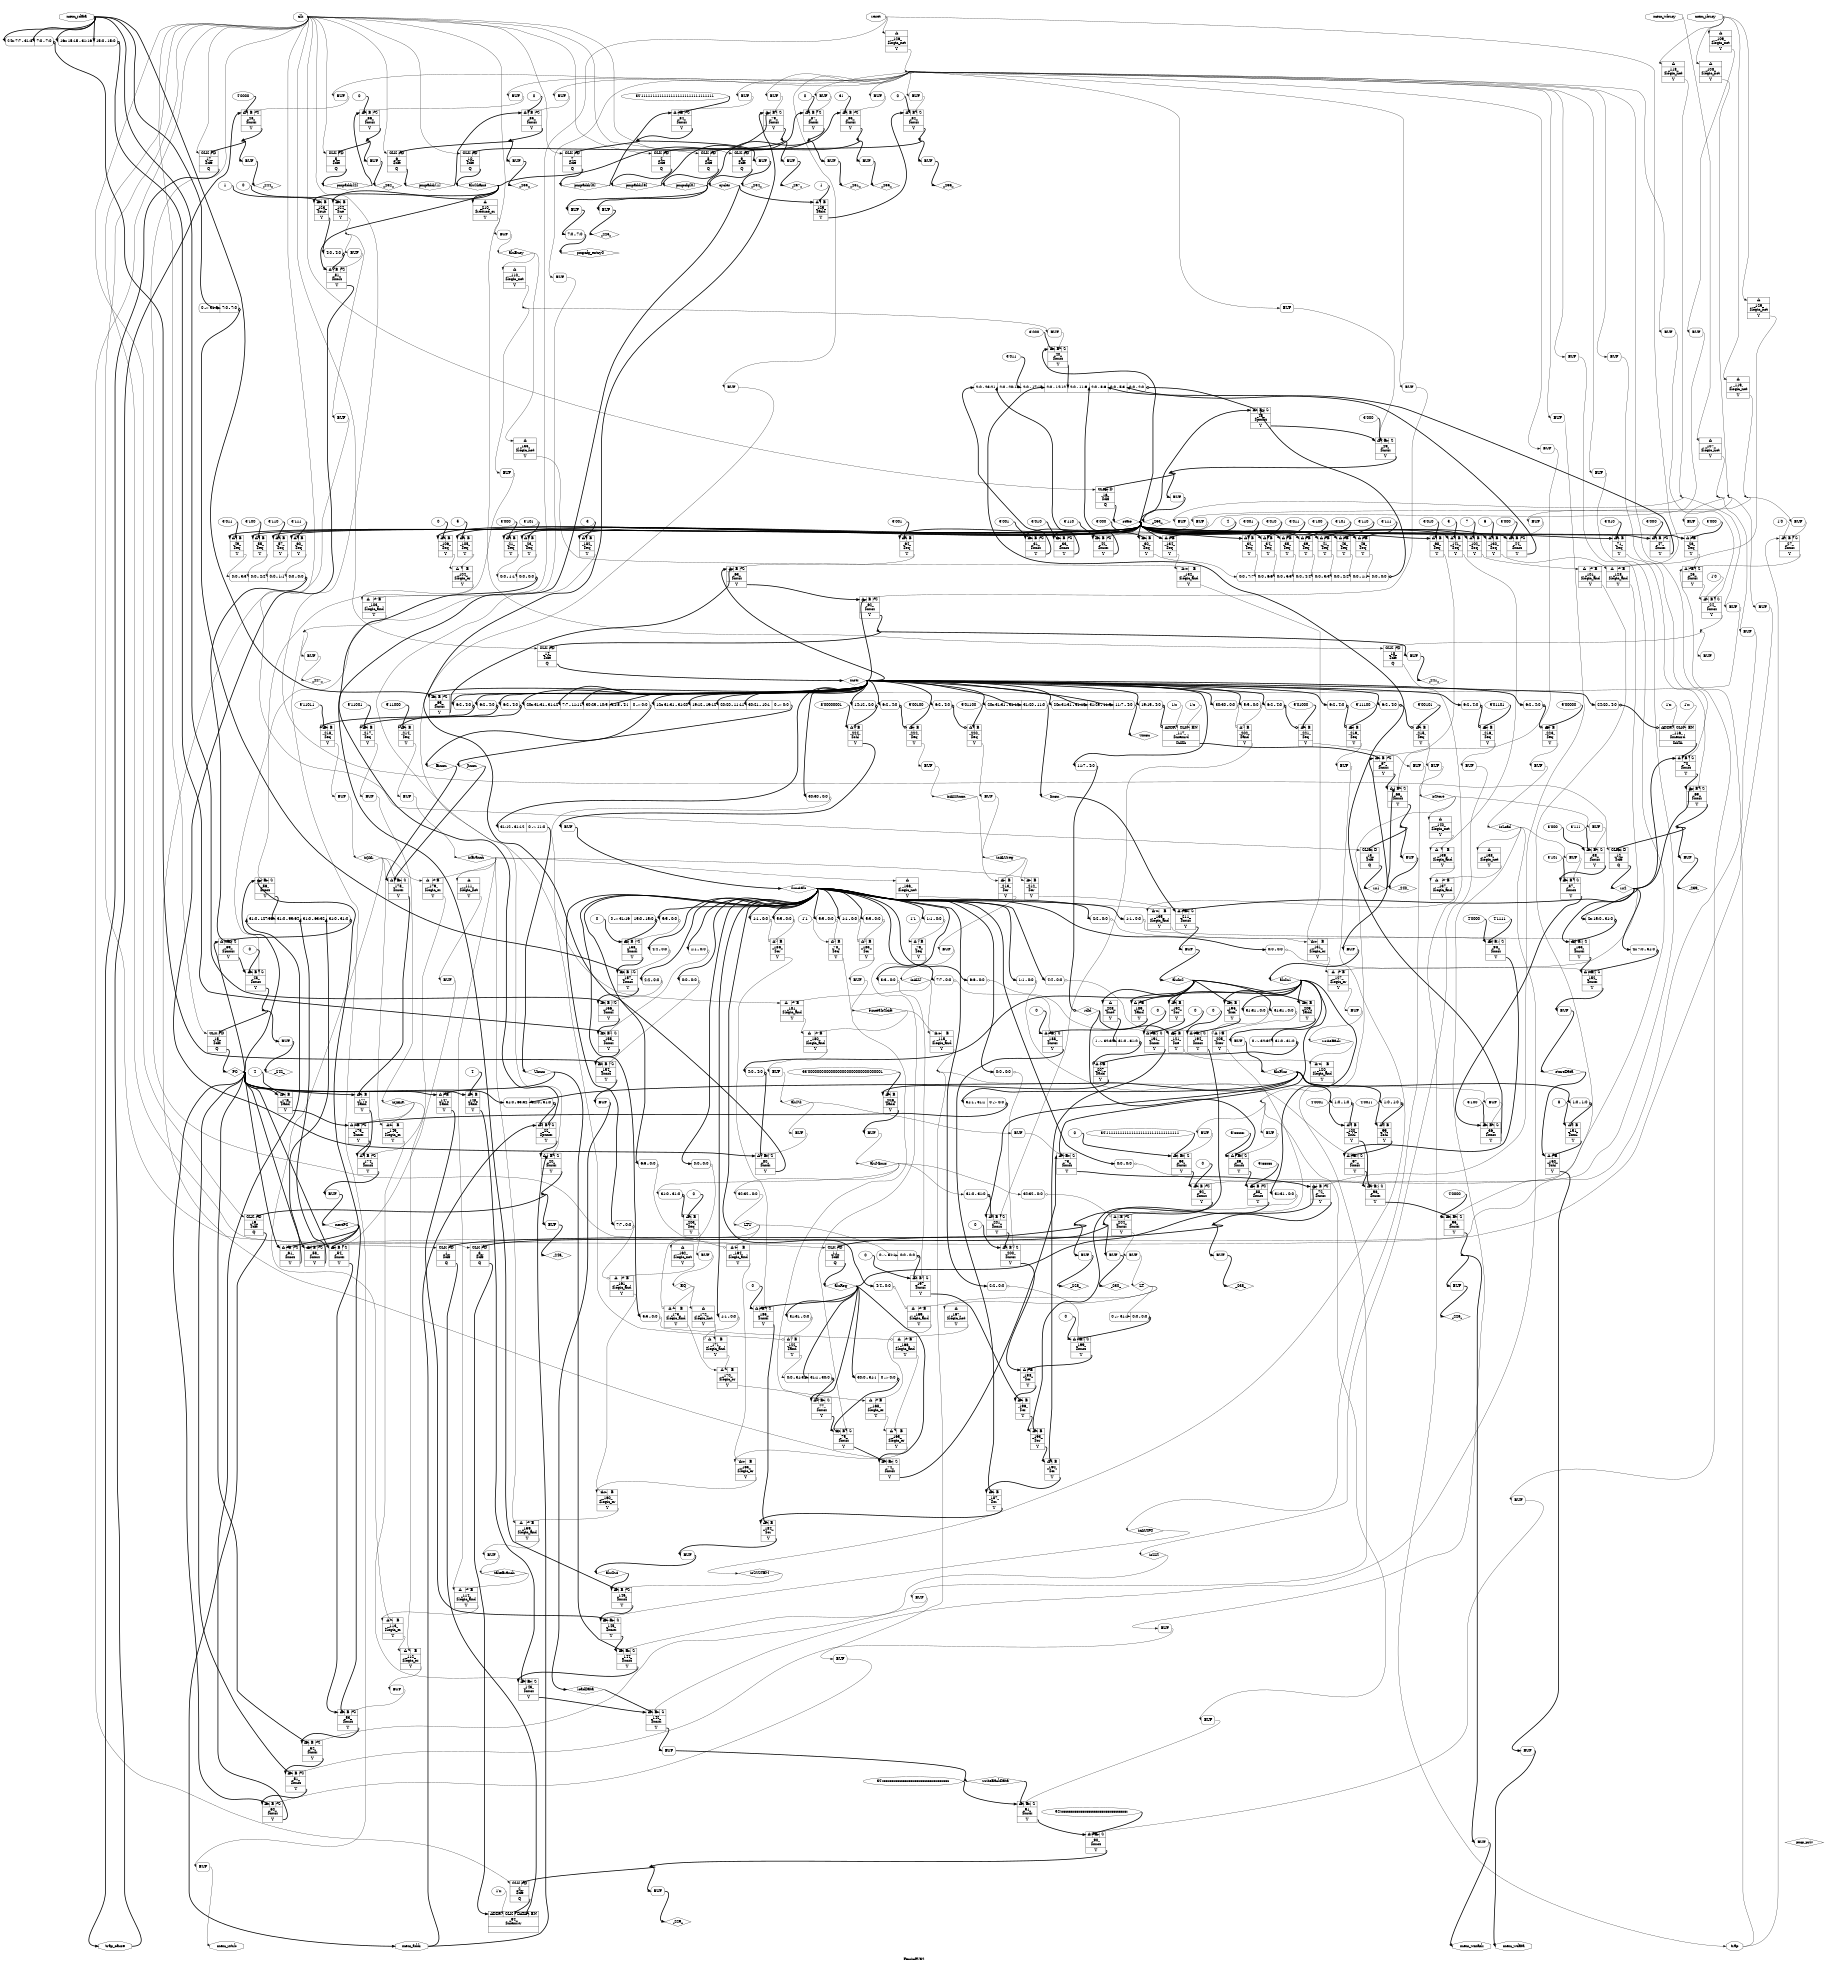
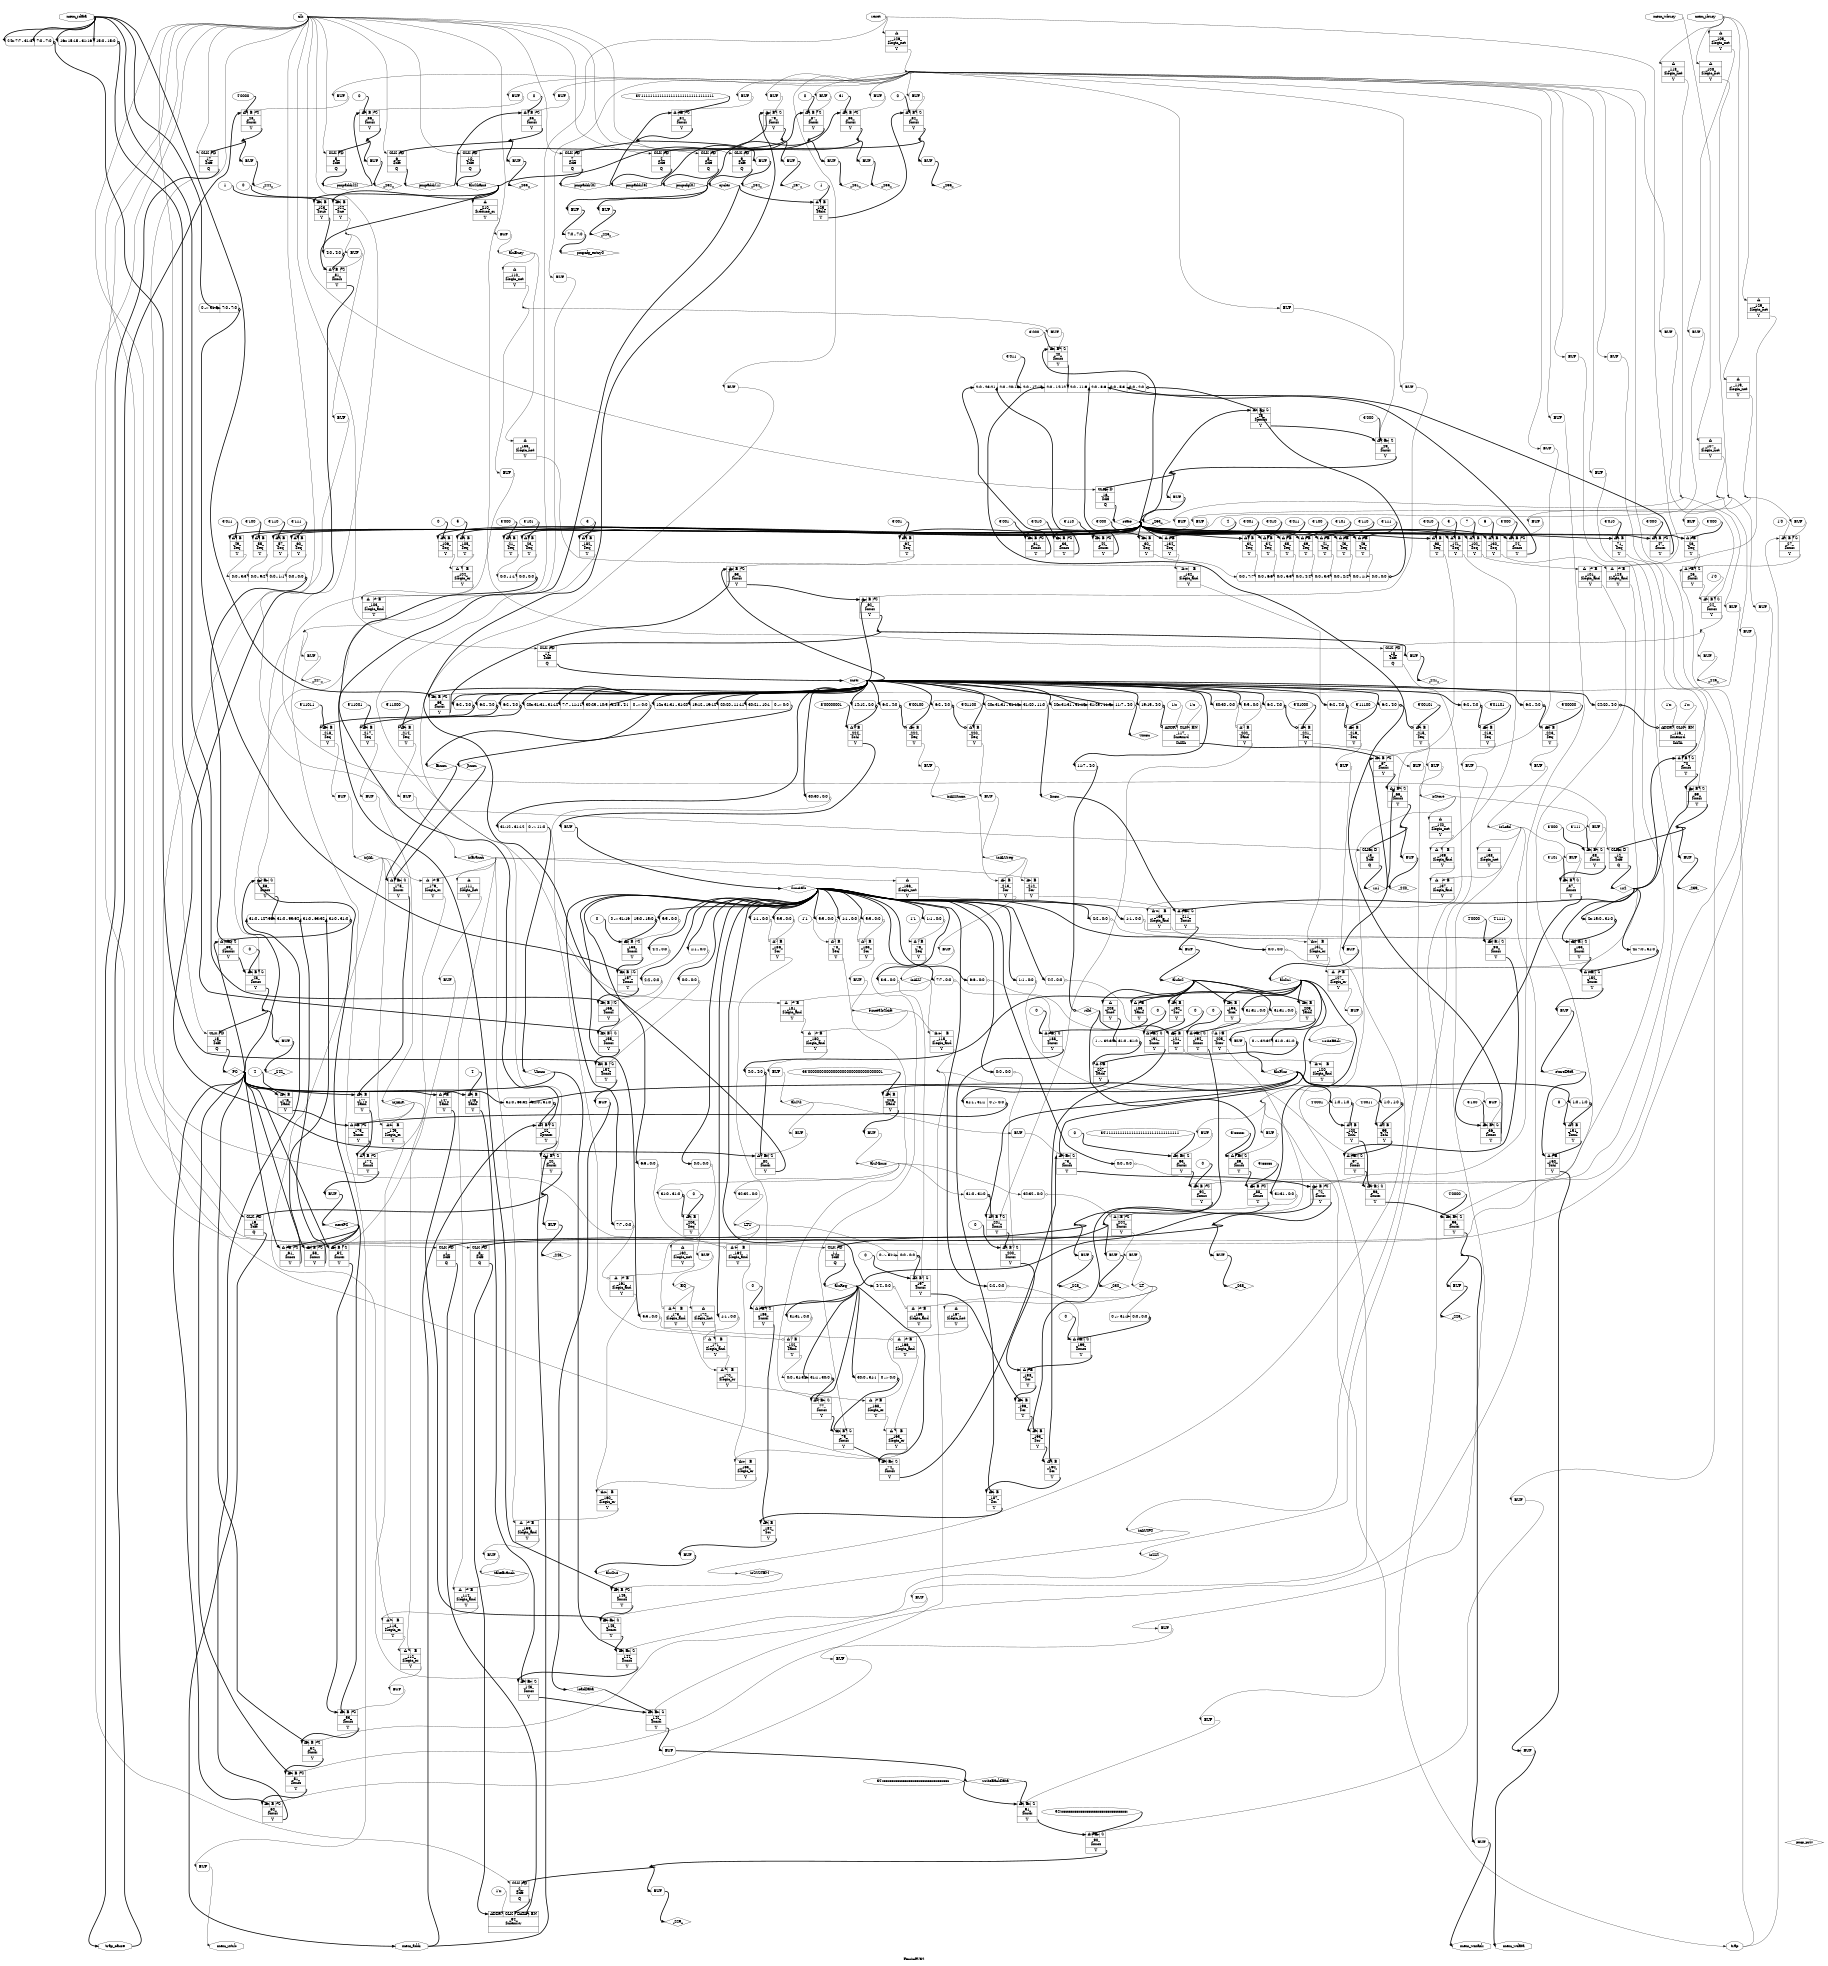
node "0:0 - 3:3": text "0:0 - 2:2" -> "0:0 - 9:2"
node "_245_": added
